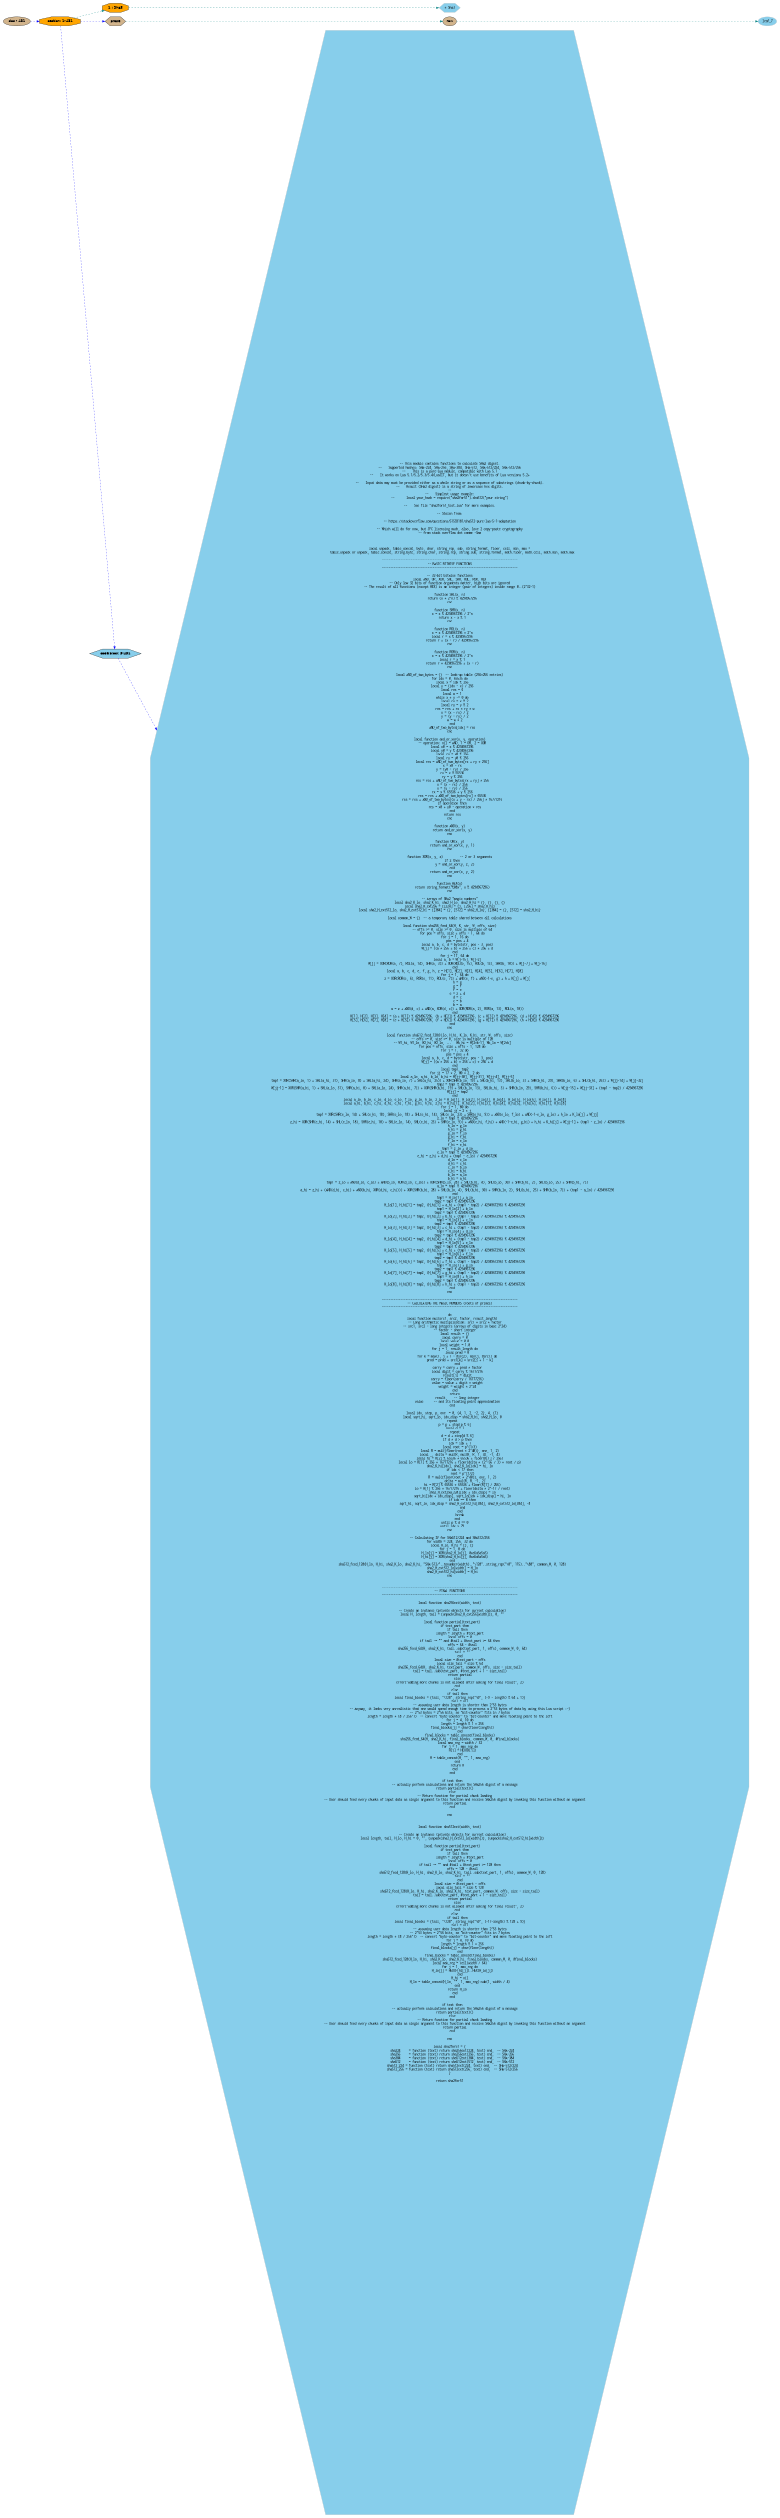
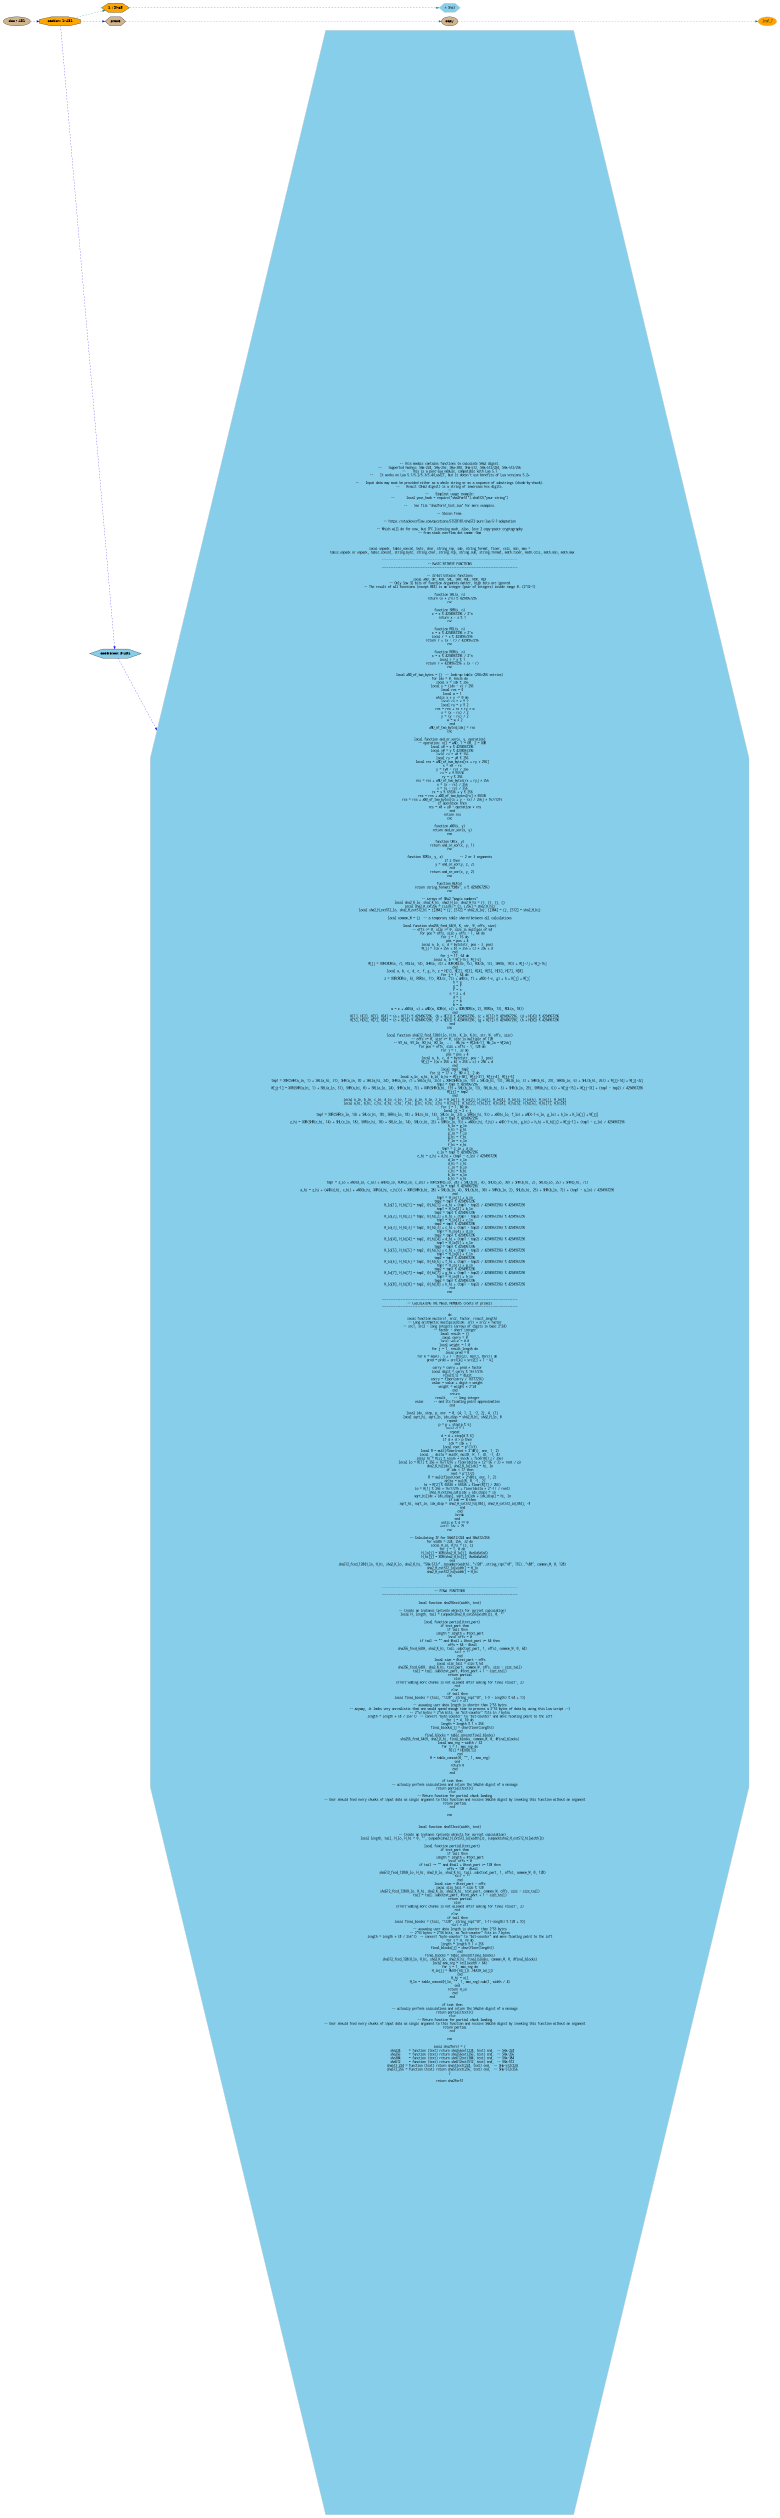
node "1 : Sha3": shape octagon -> hexagon
node "raw": label "raw" -> "copy"
node "leaf_7": fillcolor skyblue -> orange
